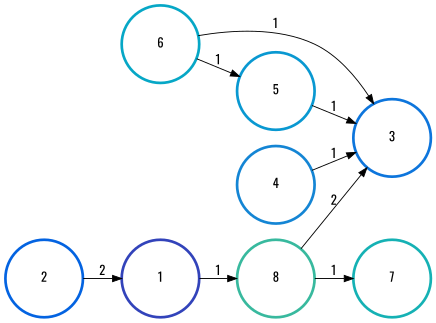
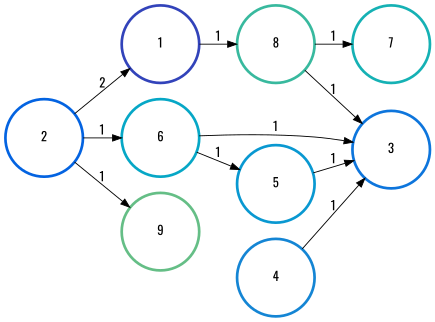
edge "2" -> "6": added, label "1"
edge "8" -> "3": label "2" -> "1"
node "9": added
